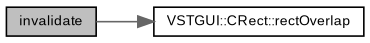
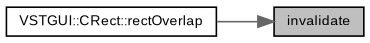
edge "invalidate" -> "VSTGUI::CRect::rectOverlap": reversed
